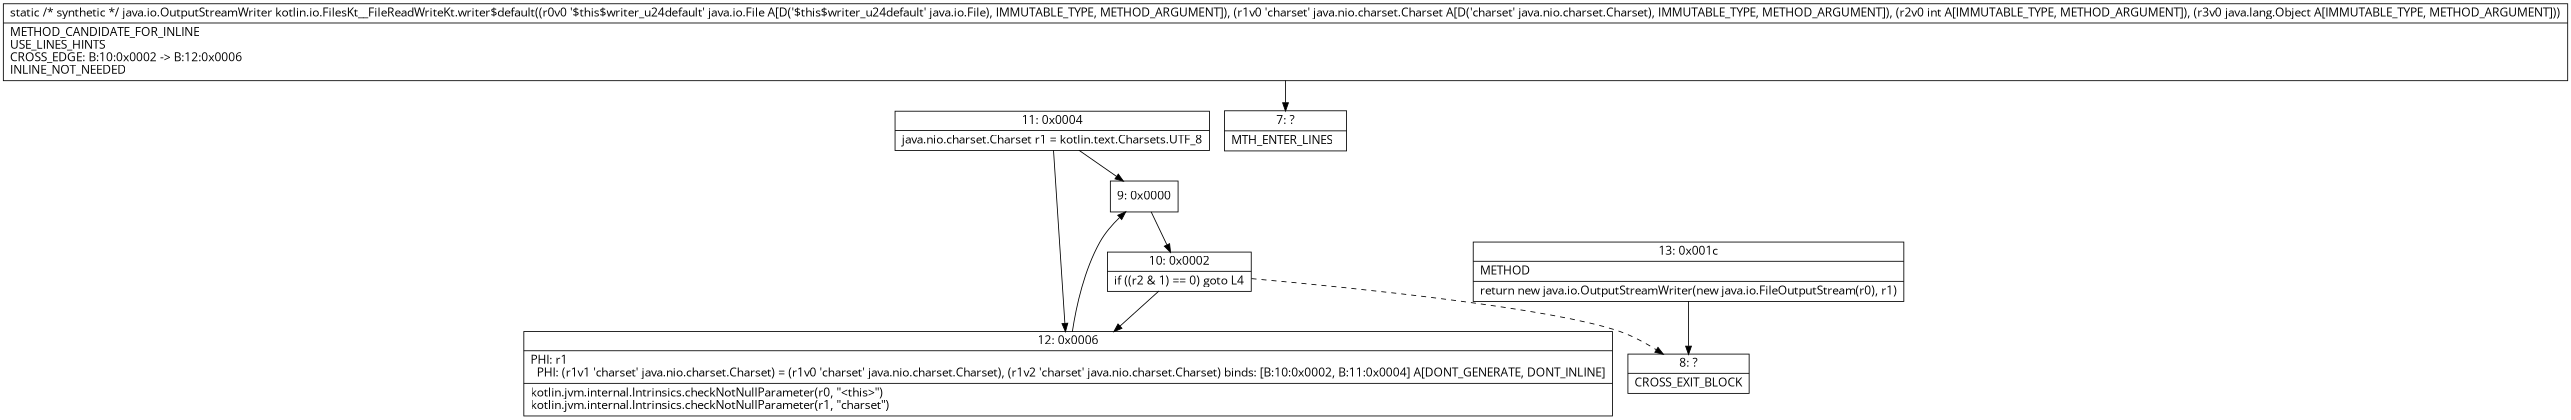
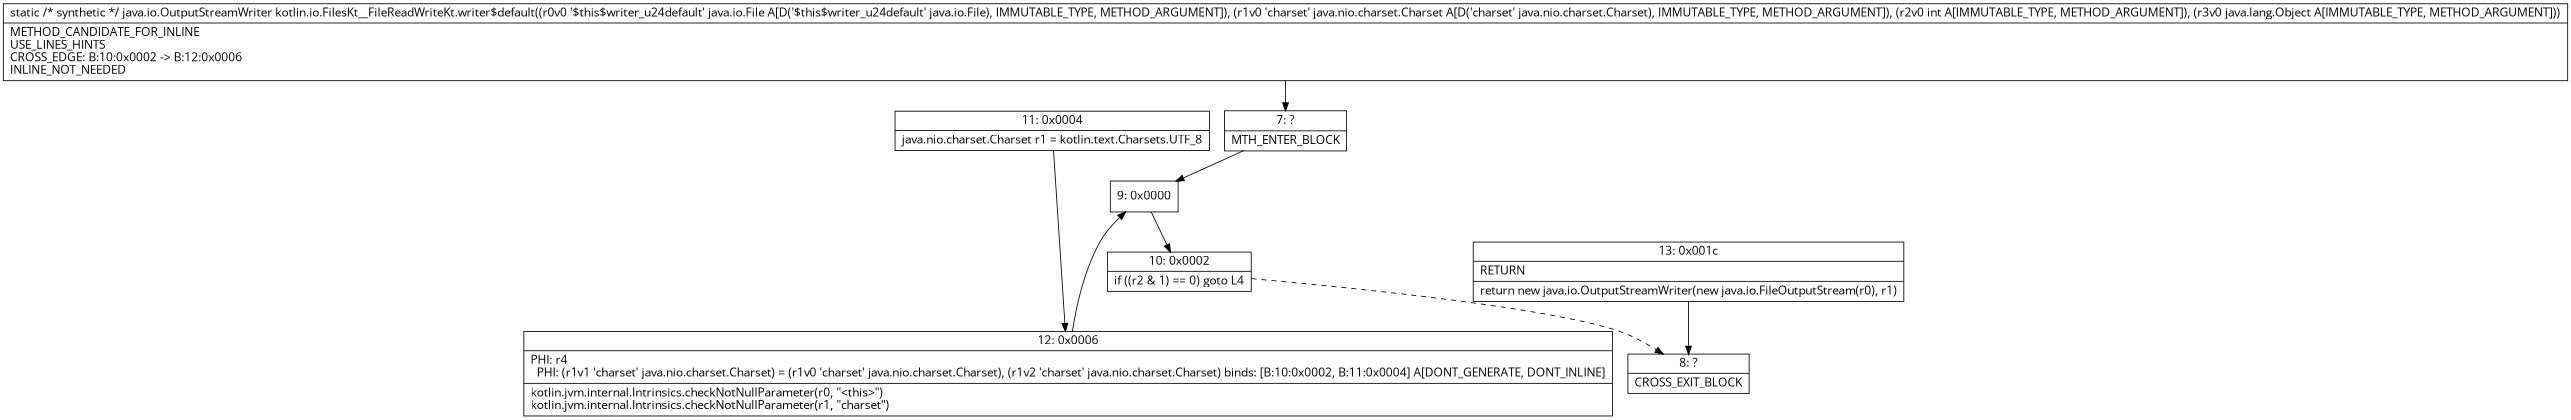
node "7: ?": text "MTH_ENTER_LINES" -> "MTH_ENTER_BLOCK"
edge "11: 0x0004" -> "9: 0x0000": now "7: ?" -> "9: 0x0000"
node "13: 0x001c": text "METHOD" -> "RETURN"
edge "10: 0x0002" -> "12: 0x0006": removed
node "12: 0x0006": text "PHI: r1" -> "PHI: r4"
